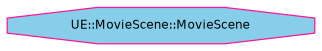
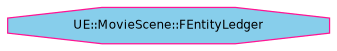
node "UE::MovieScene::MovieScene": label "UE::MovieScene::MovieScene" -> "UE::MovieScene::FEntityLedger"
